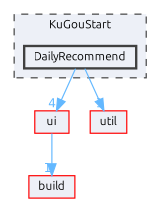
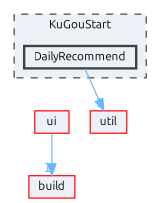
edge "DailyRecommend" -> "ui": removed
